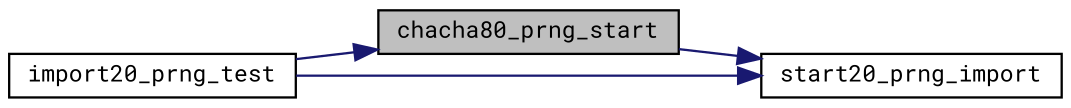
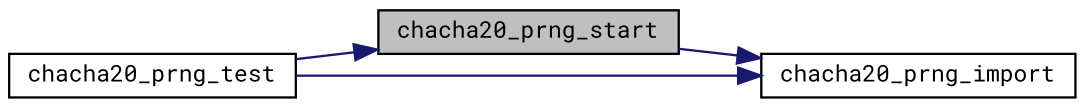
node "chacha80_prng_start": label "chacha80_prng_start" -> "chacha20_prng_start"
node "import20_prng_test": label "import20_prng_test" -> "chacha20_prng_test"
node "start20_prng_import": label "start20_prng_import" -> "chacha20_prng_import"
